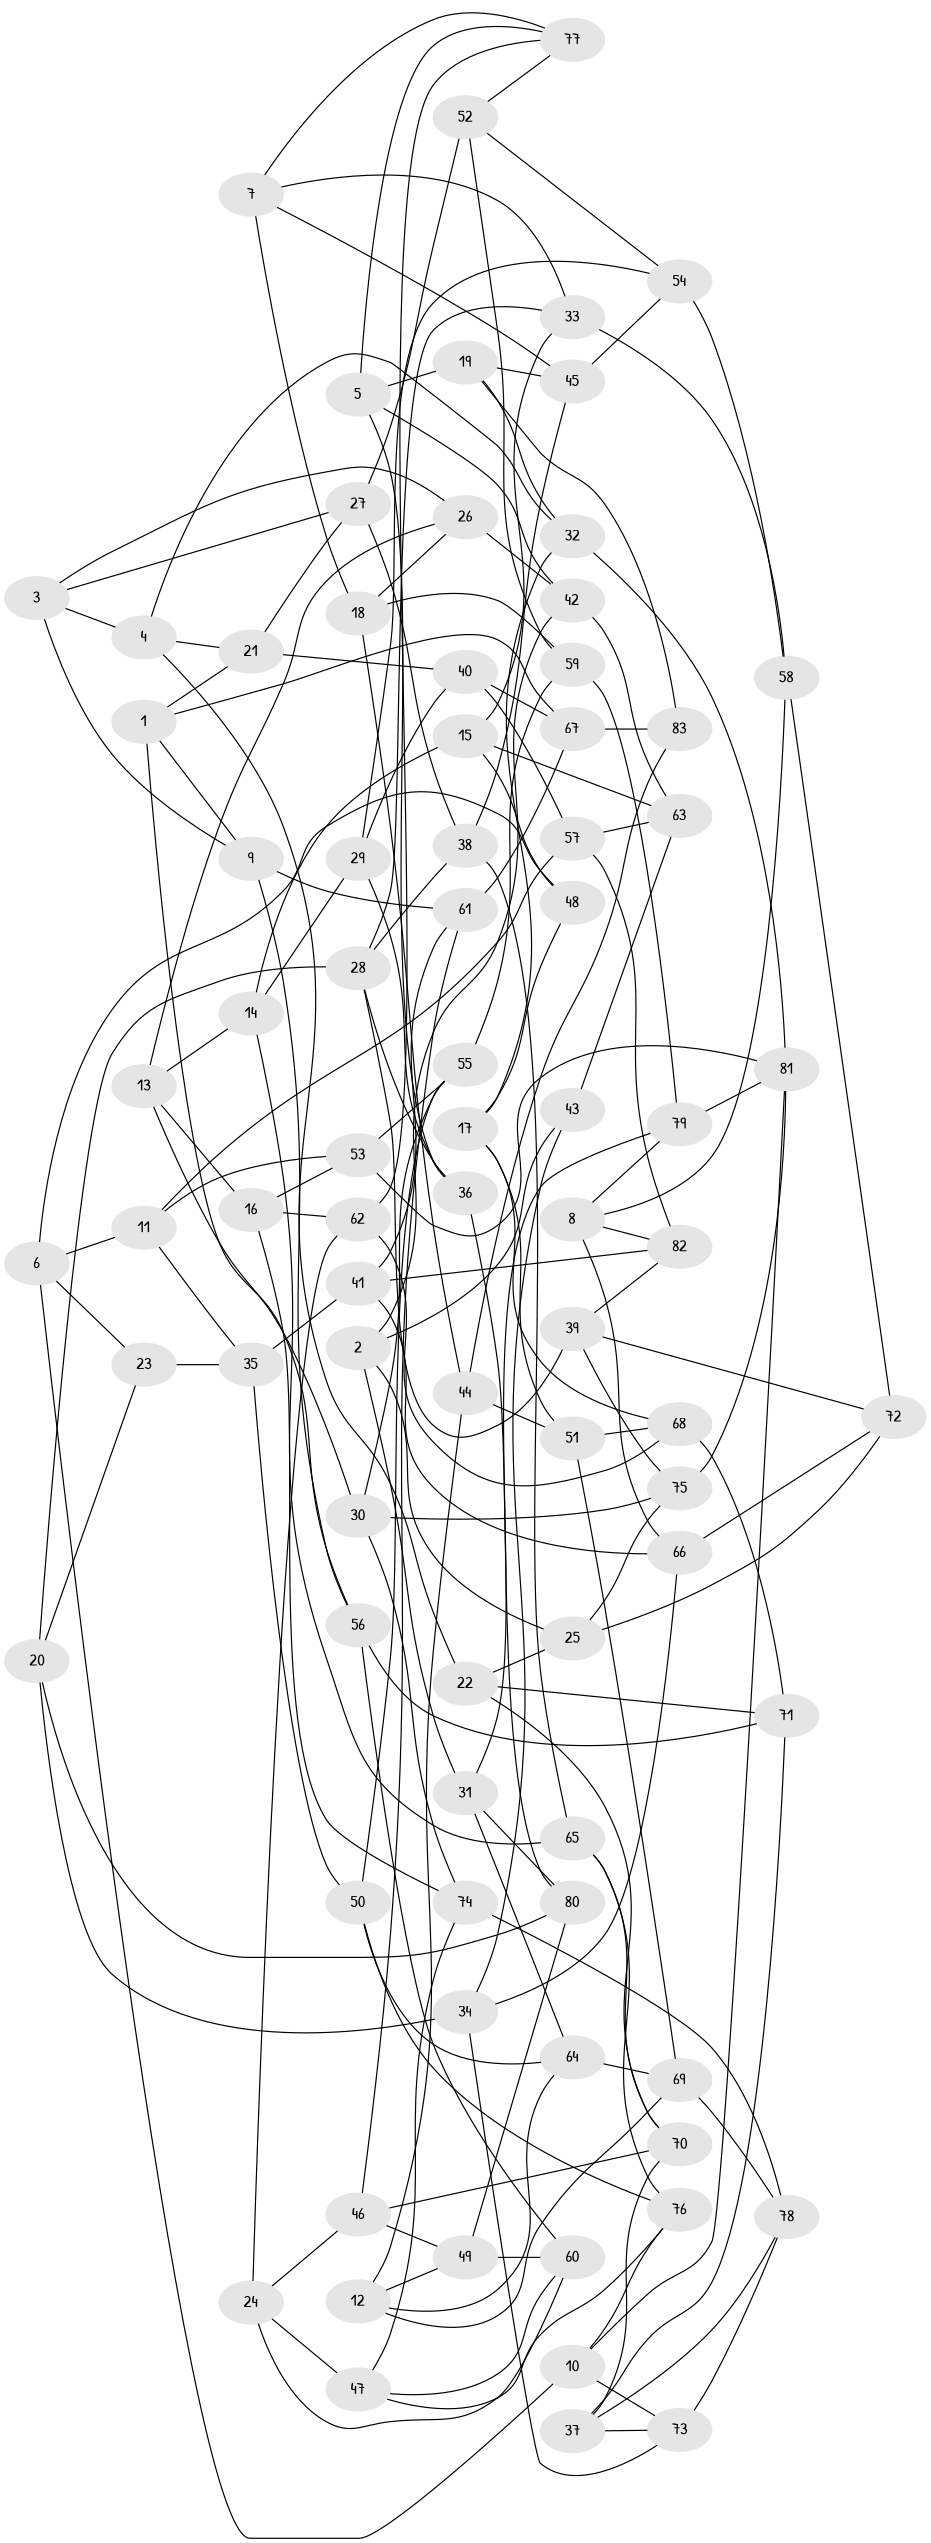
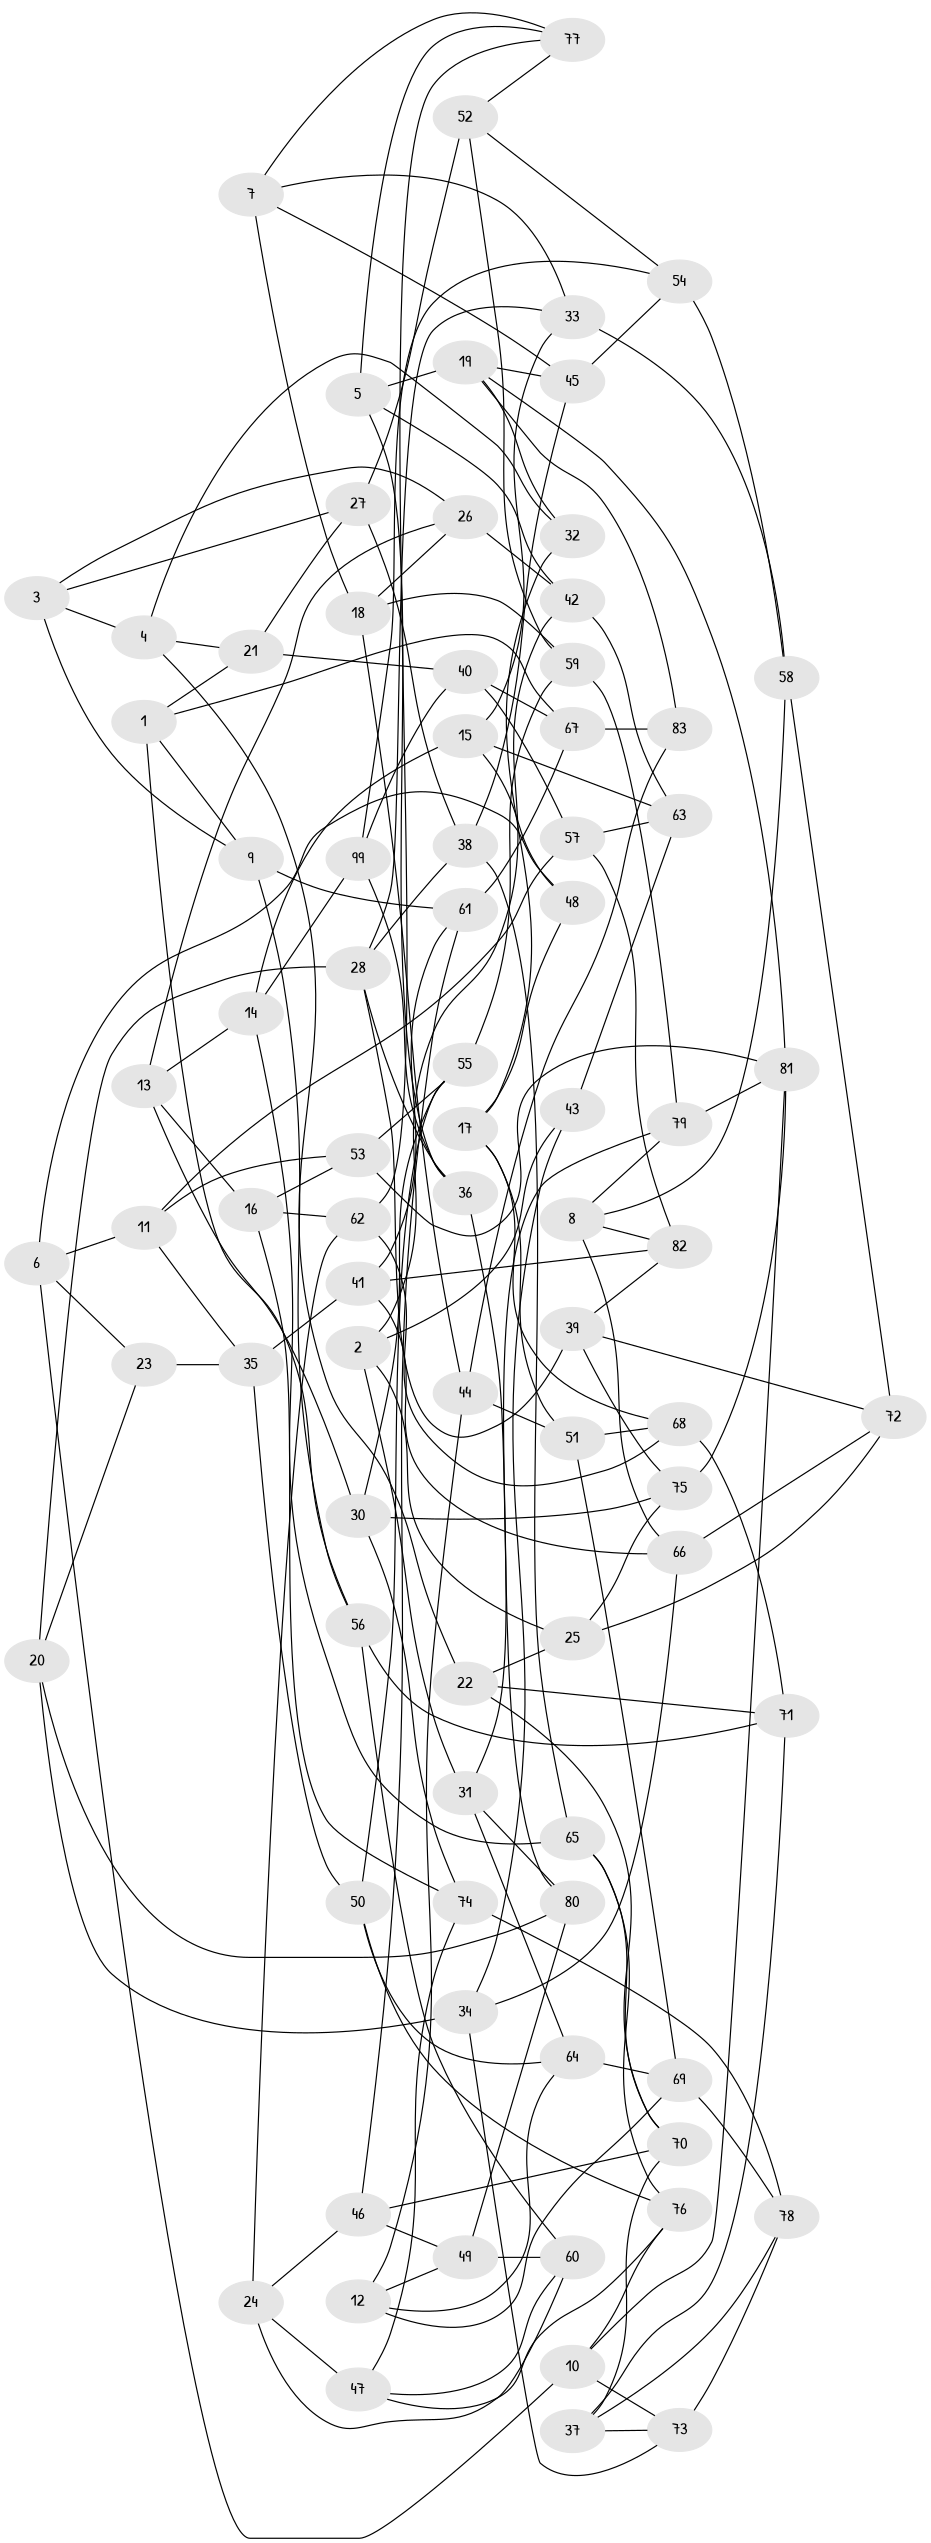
edge "32" -- "81": now "19" -- "81"
node "29": label "29" -> "99"
